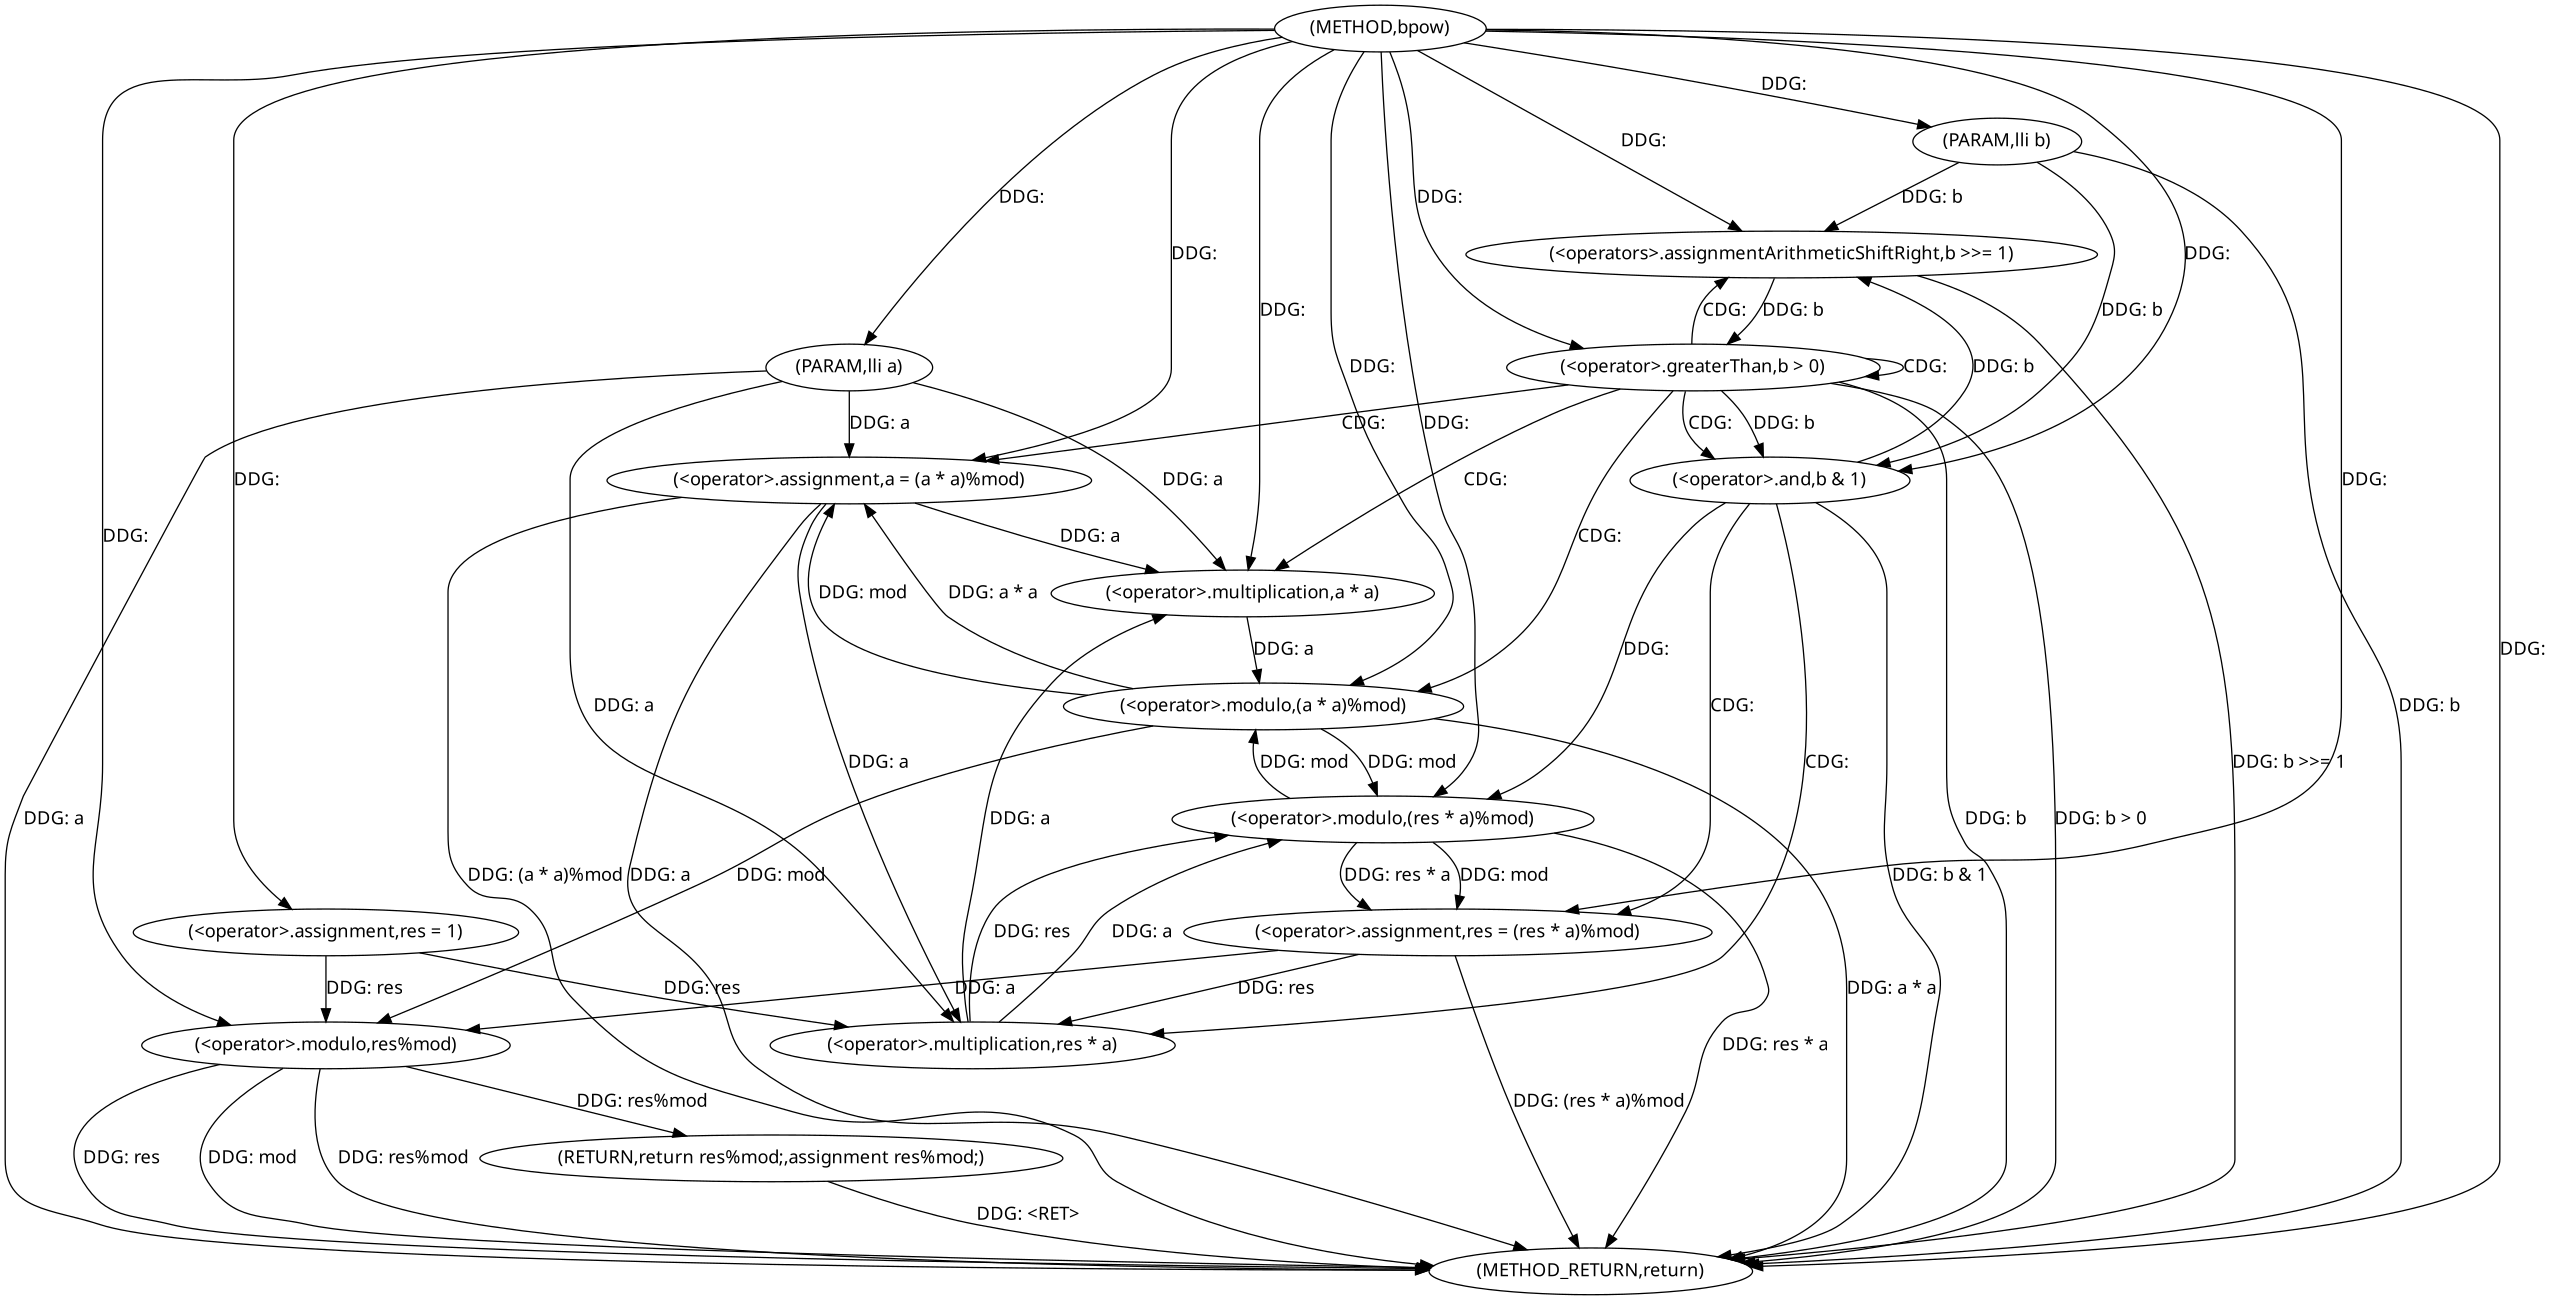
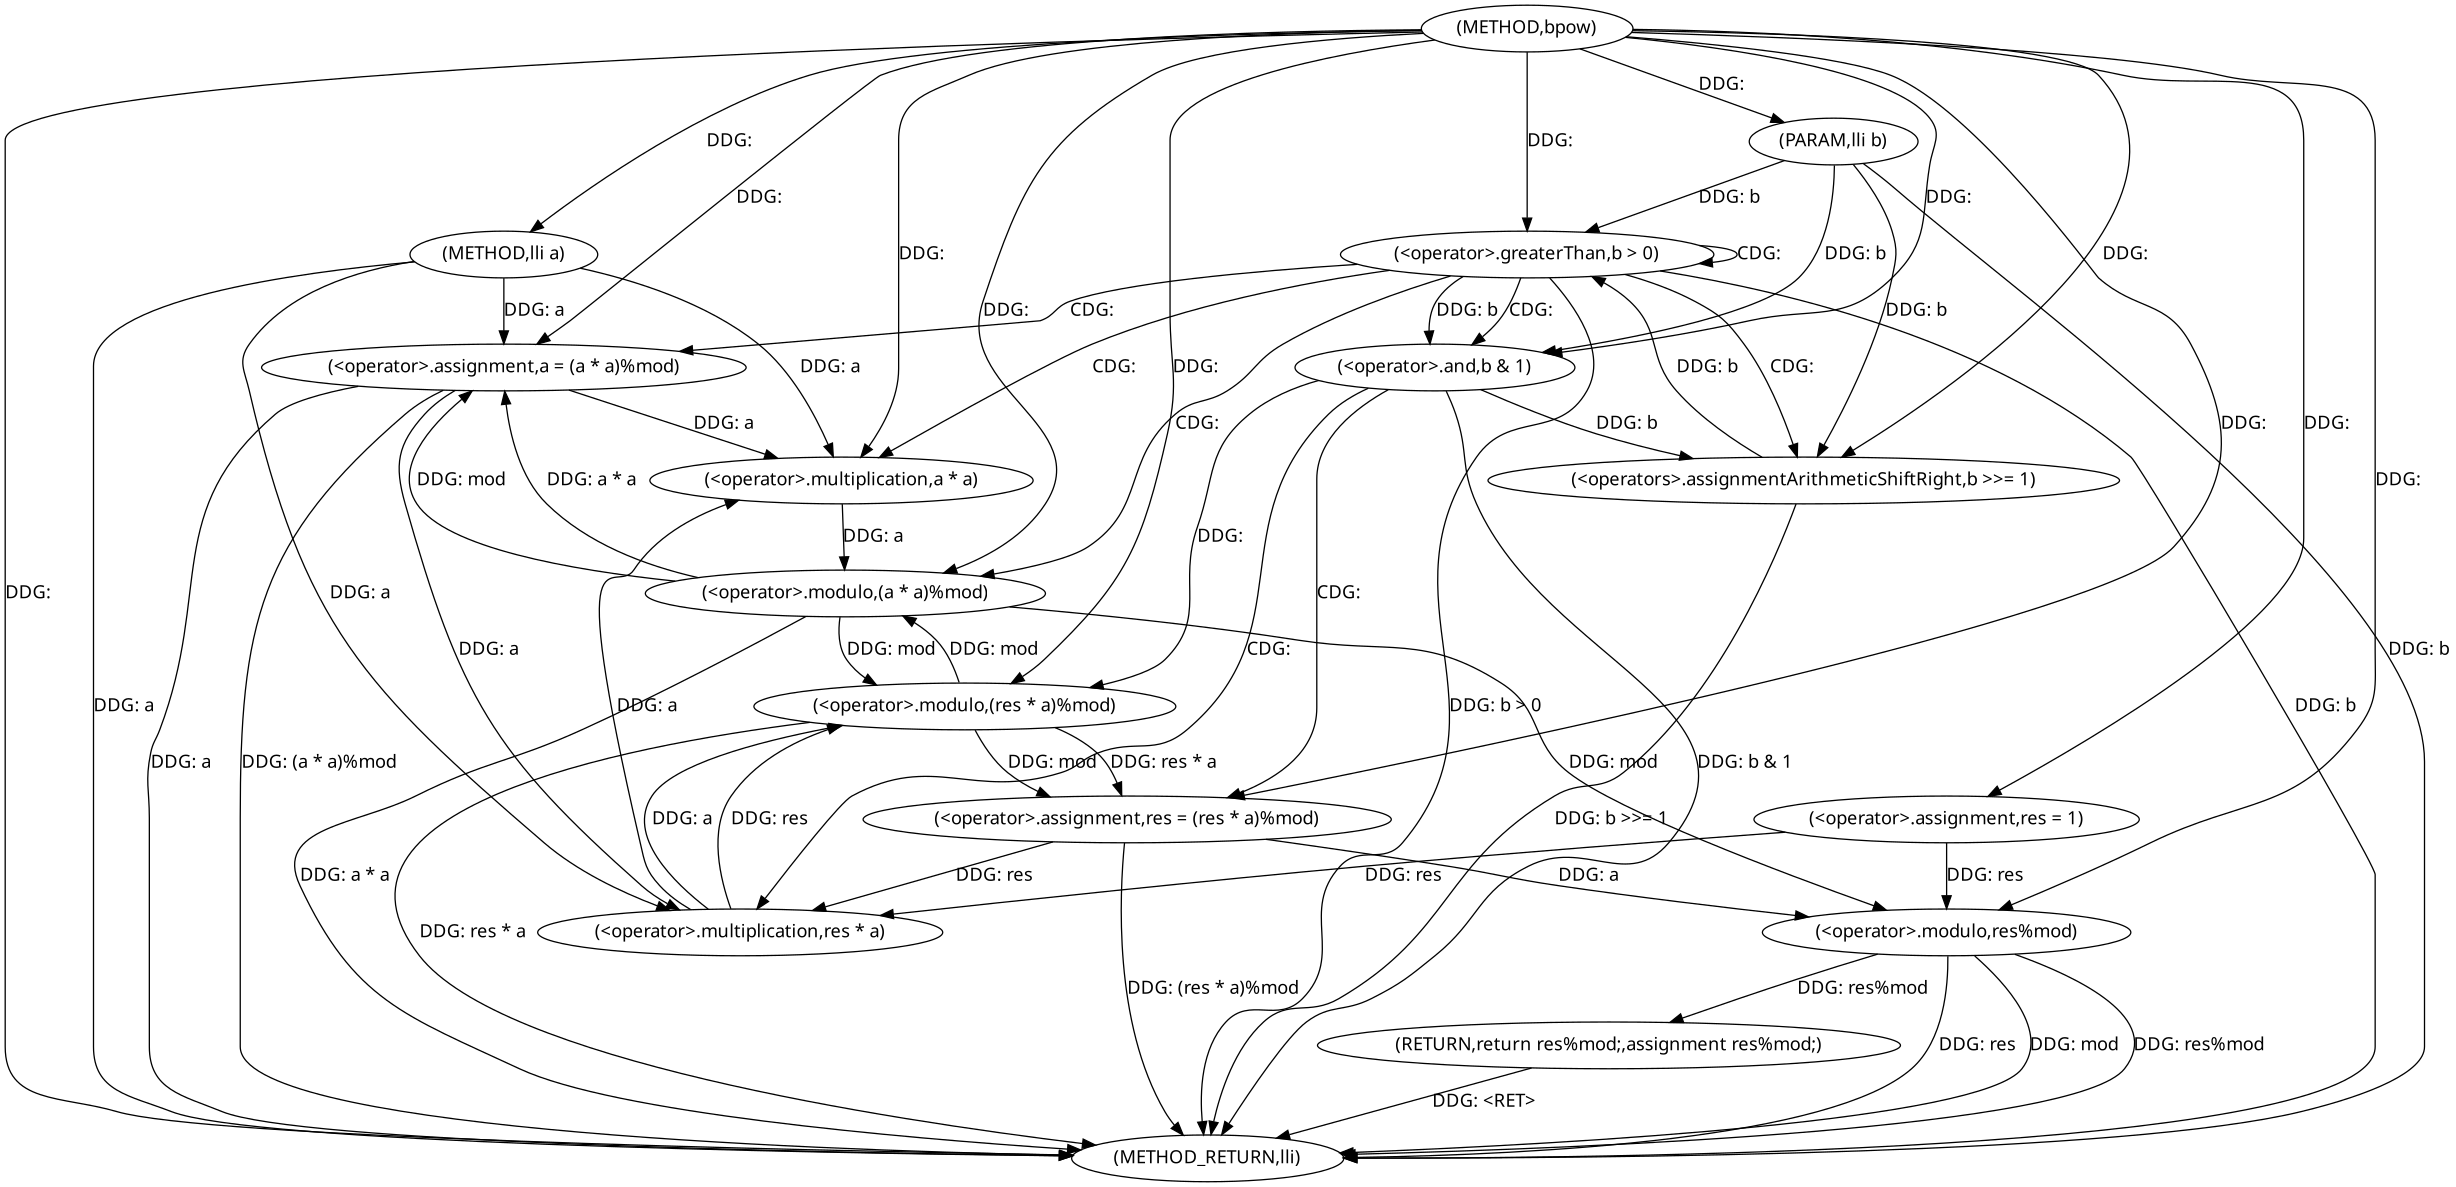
edge "(PARAM,lli b)" -> "(<operator>.greaterThan,b > 0)": added, label "DDG: b"
node "(PARAM,lli a)": label "(PARAM,lli a)" -> "(METHOD,lli a)"
node "(METHOD_RETURN,return)": label "(METHOD_RETURN,return)" -> "(METHOD_RETURN,lli)"
